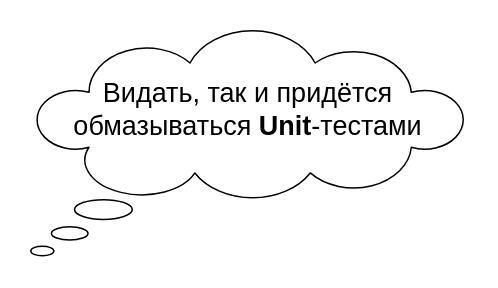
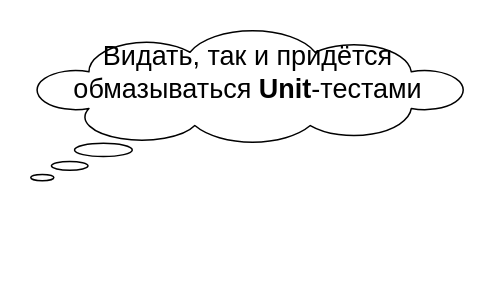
node "Видать, так и придётся обмазываться Unit-тестами": size 435x225 -> 435x150
